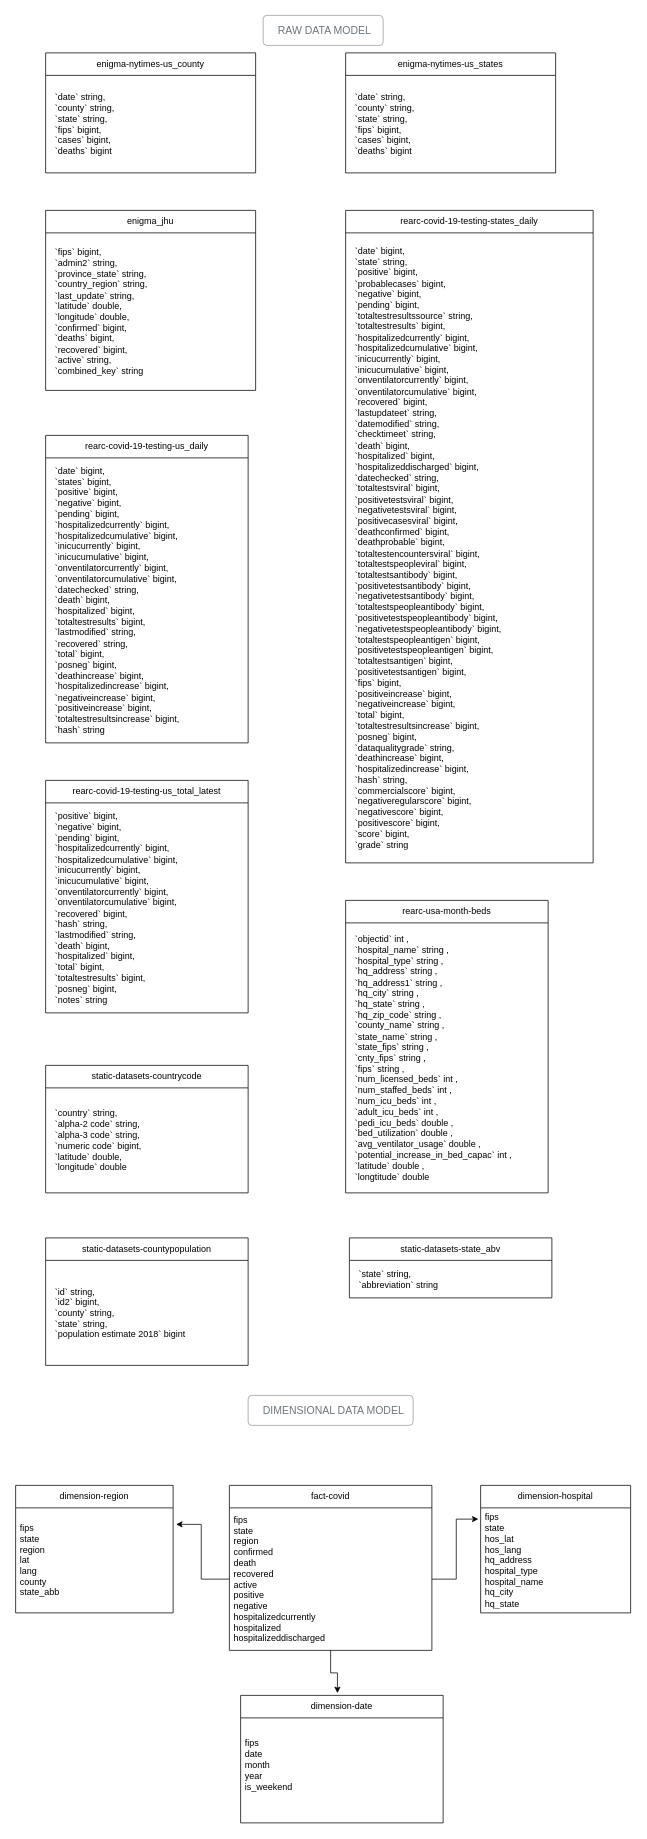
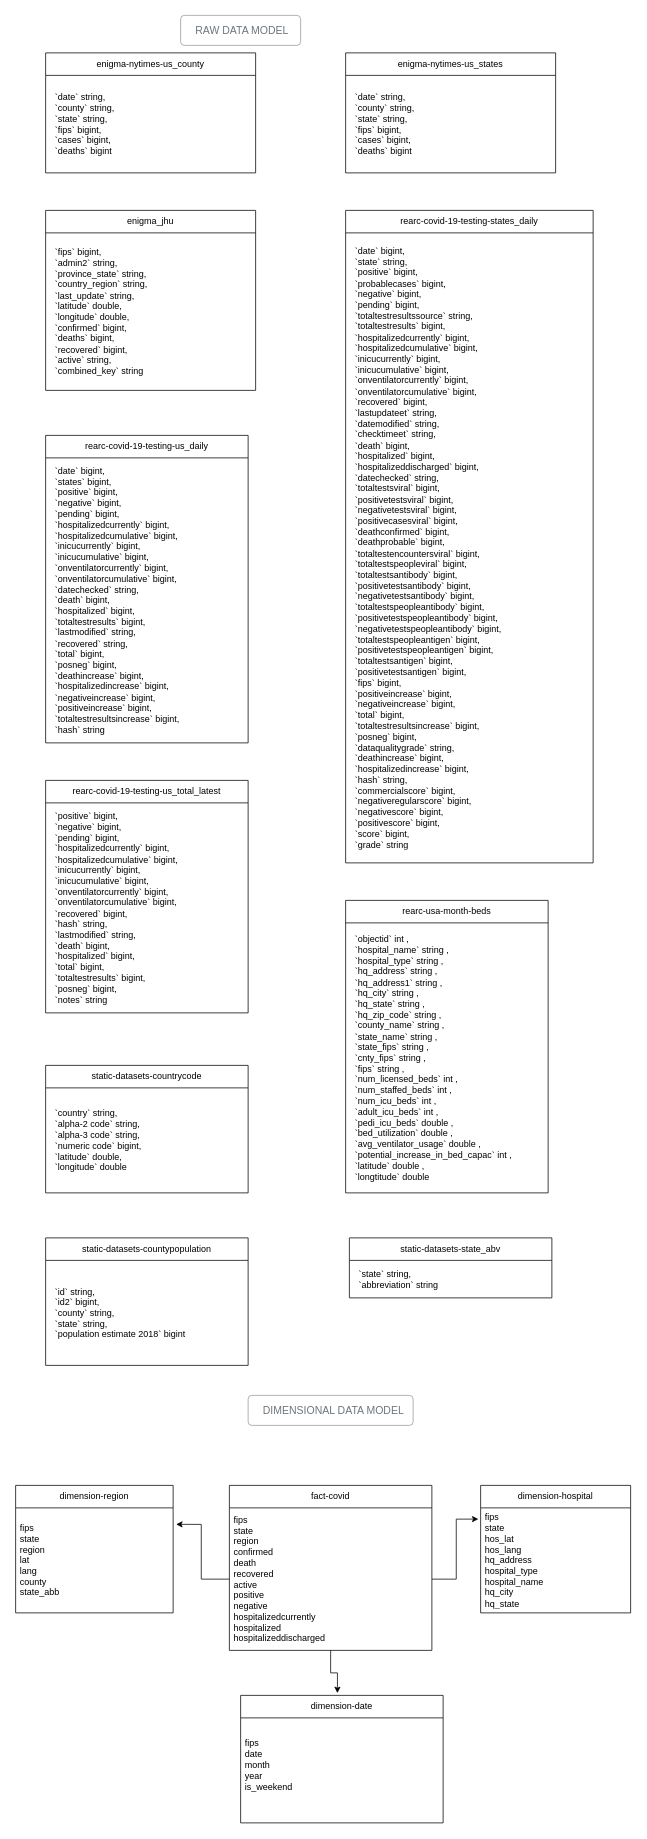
node "RAW DATA MODEL": moved (323, 30) -> (240, 30)
